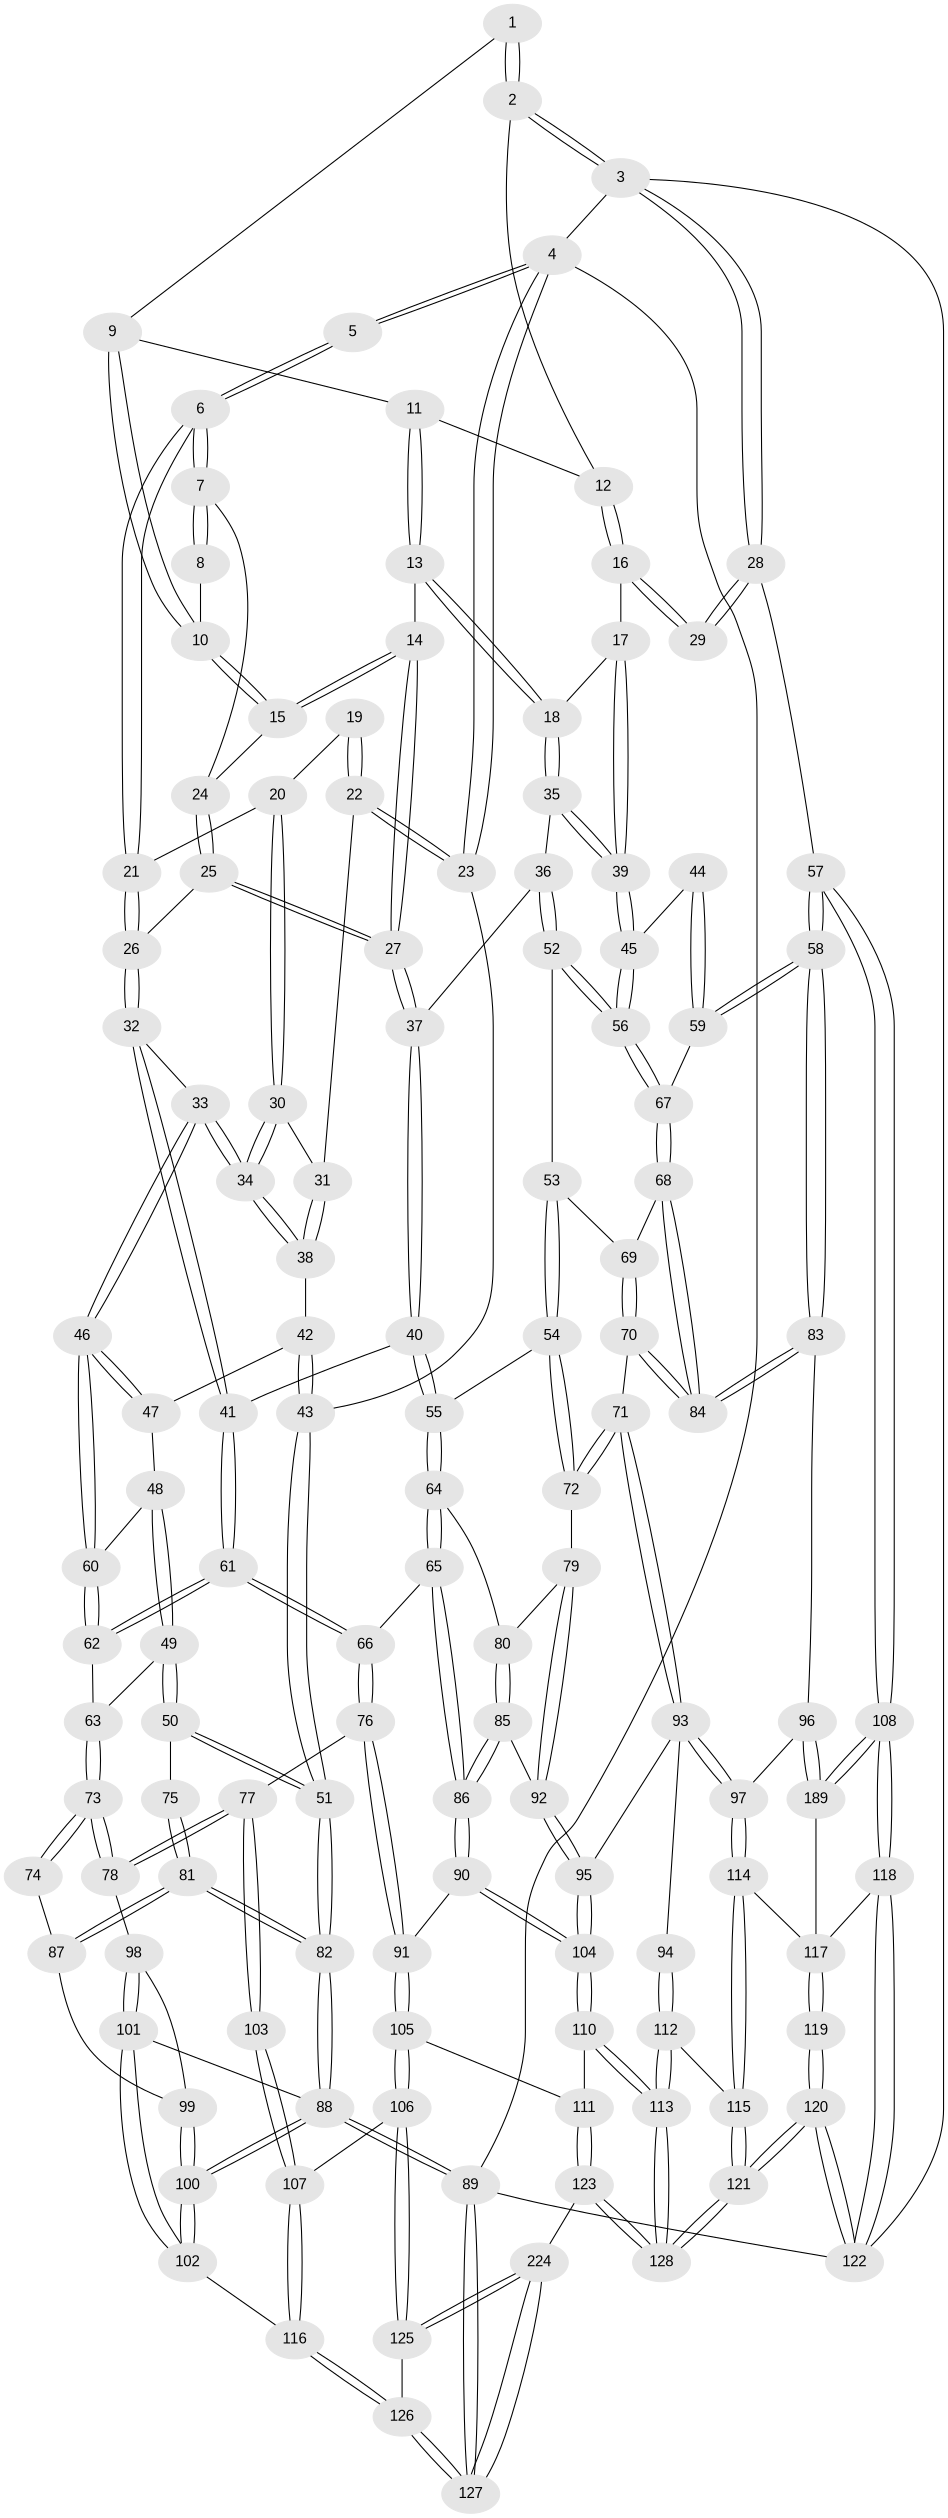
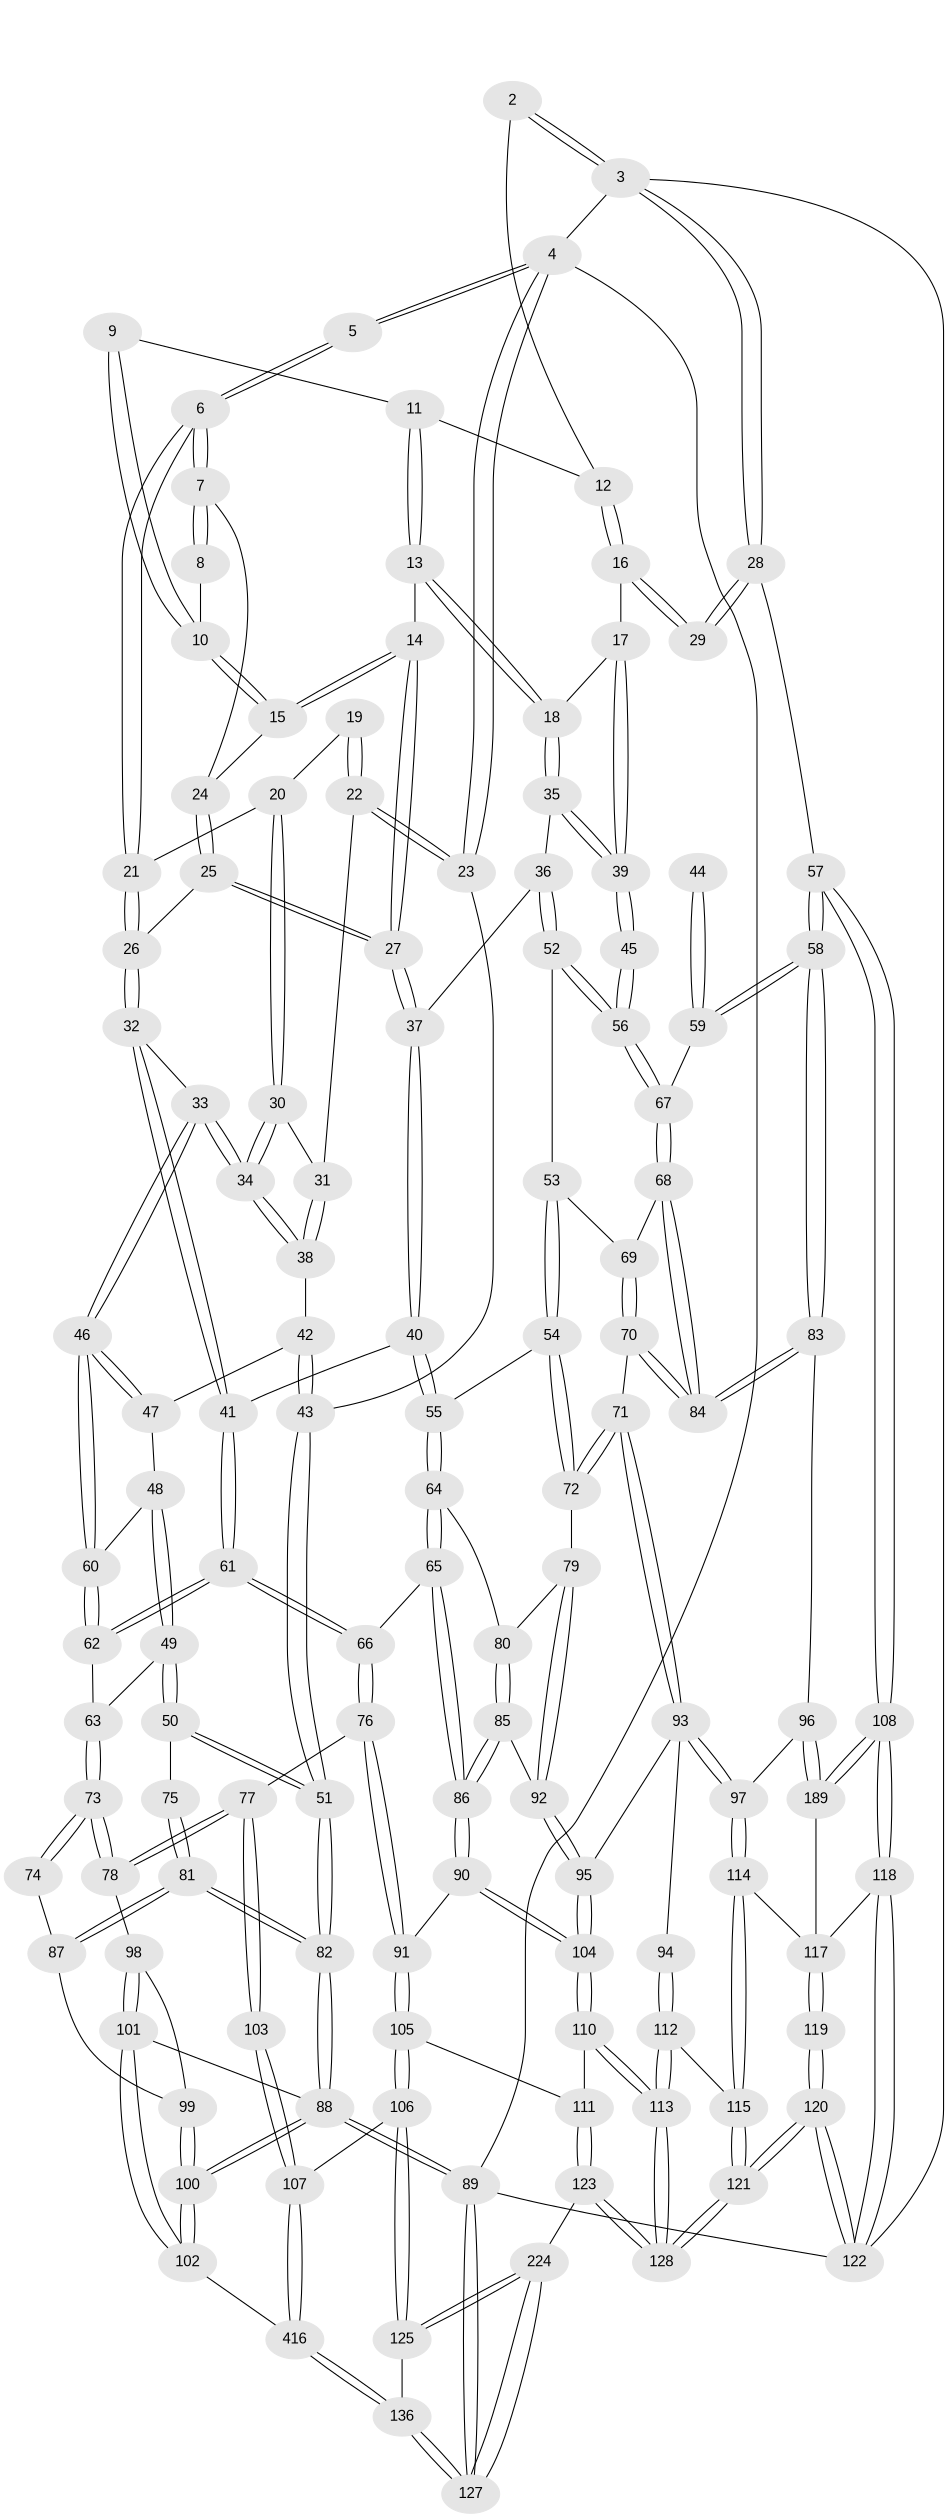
node "1": removed
edge "44" -- "45": removed
node "116": label "116" -> "416"
node "126": label "126" -> "136"
